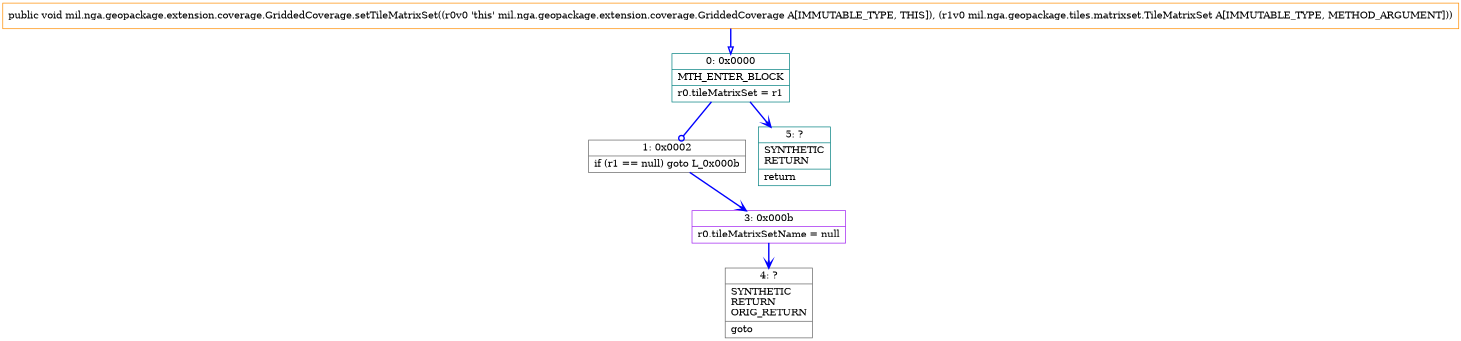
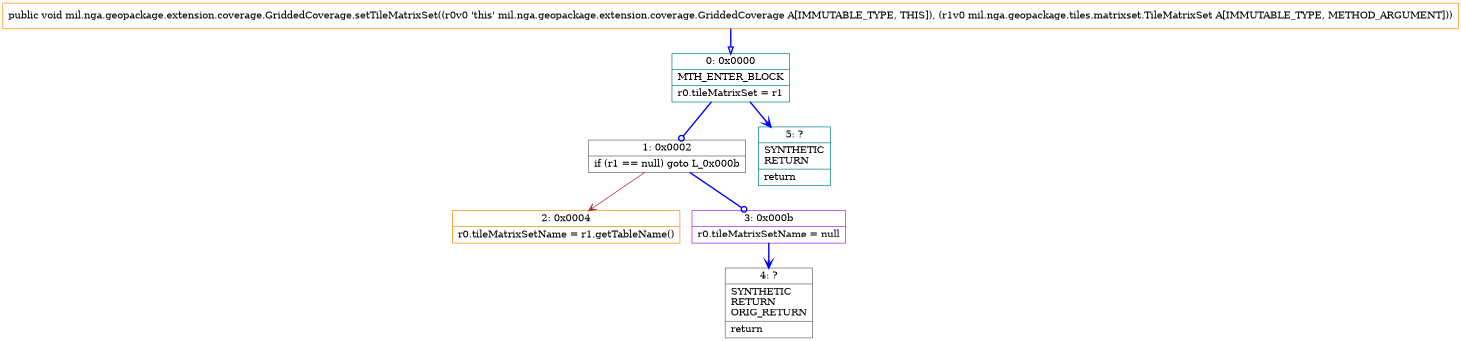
edge "1: 0x0002" -> "3: 0x000b": arrowhead vee -> odot
node "2: 0x0004": added
node "4: ?": text "goto" -> "return"
